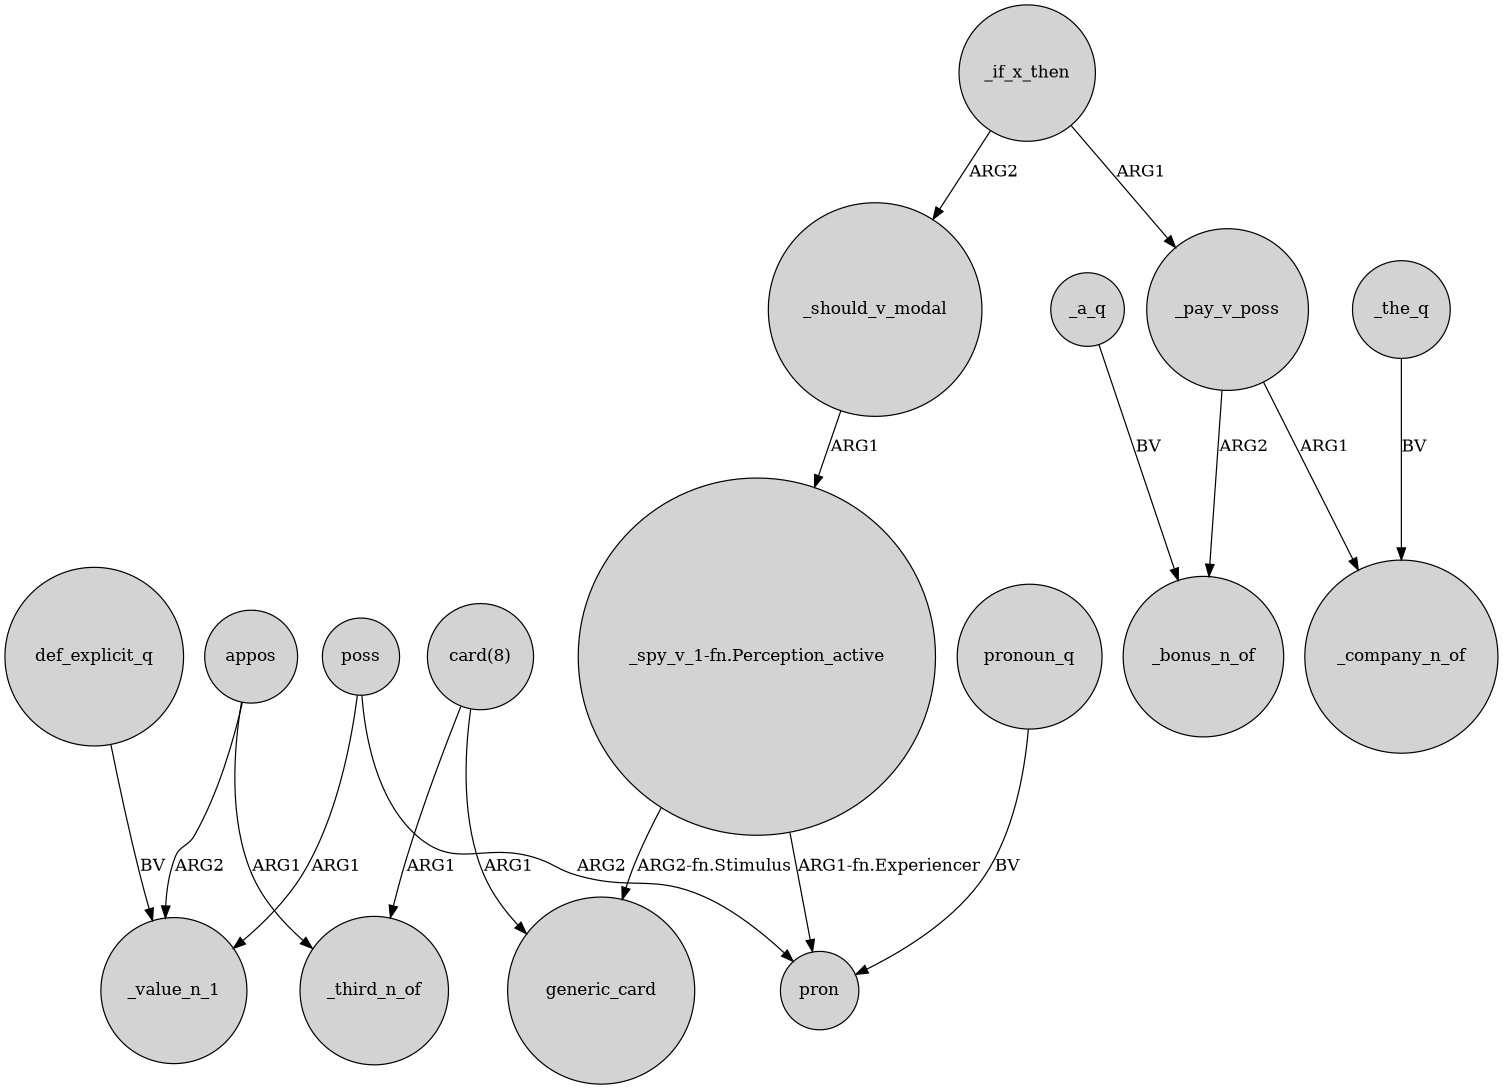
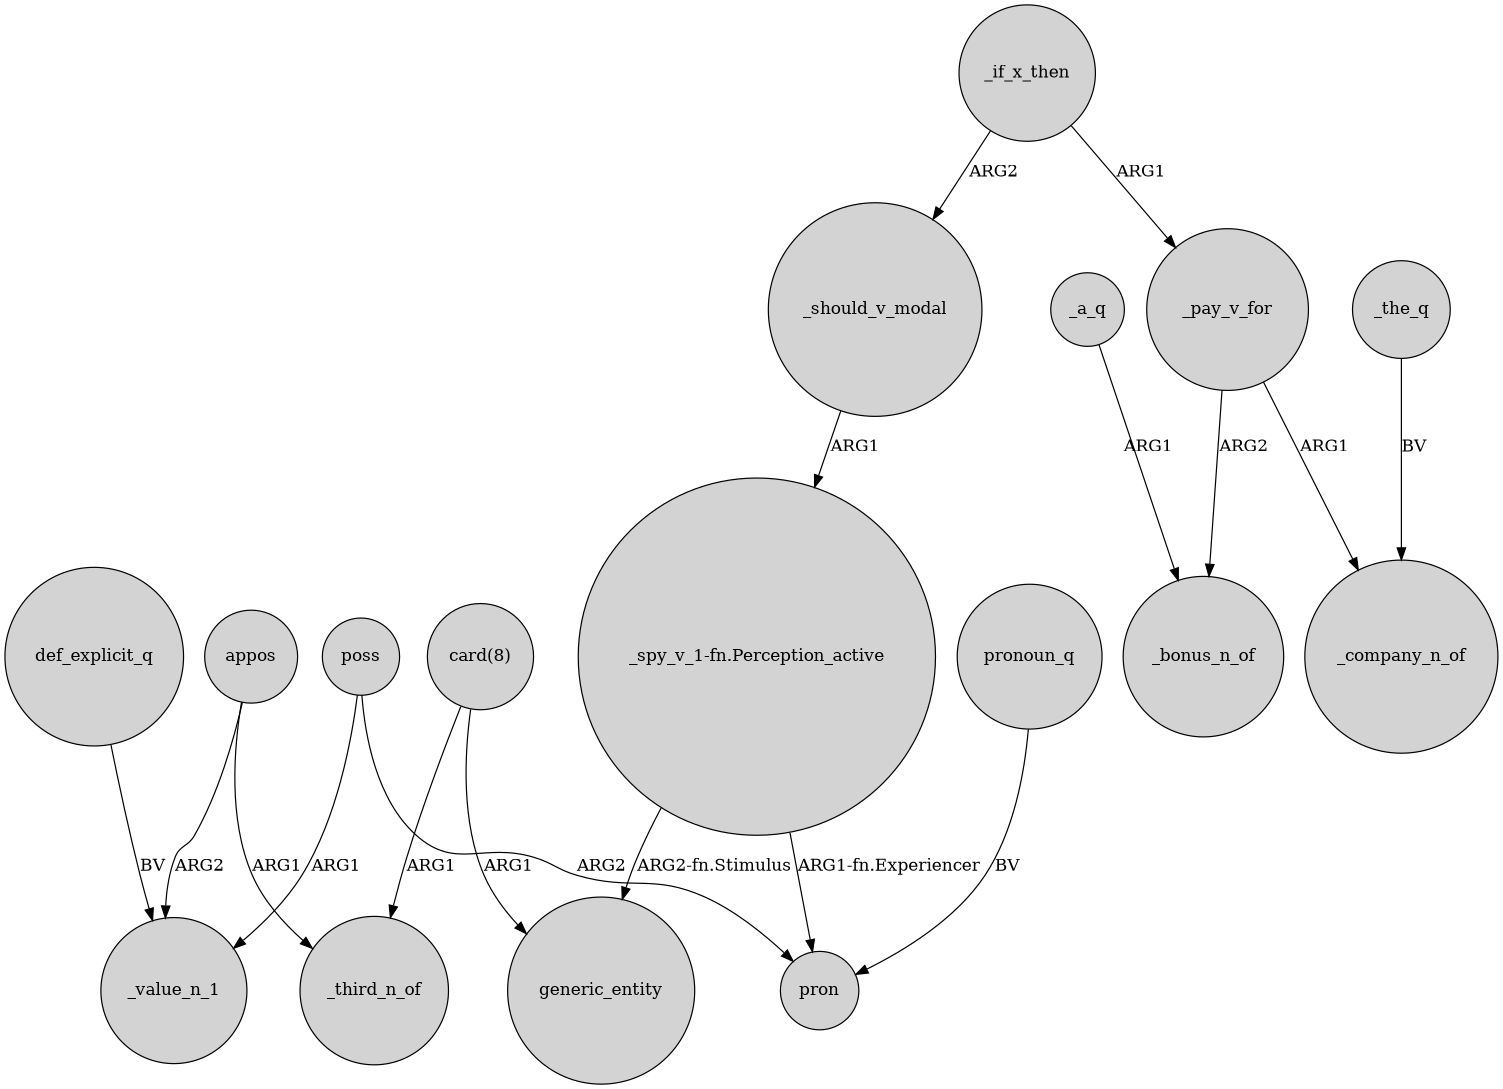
node "_pay_v_poss": label "_pay_v_poss" -> "_pay_v_for"
edge "_a_q" -> "_bonus_n_of": label "BV" -> "ARG1"
node "generic_card": label "generic_card" -> "generic_entity"
